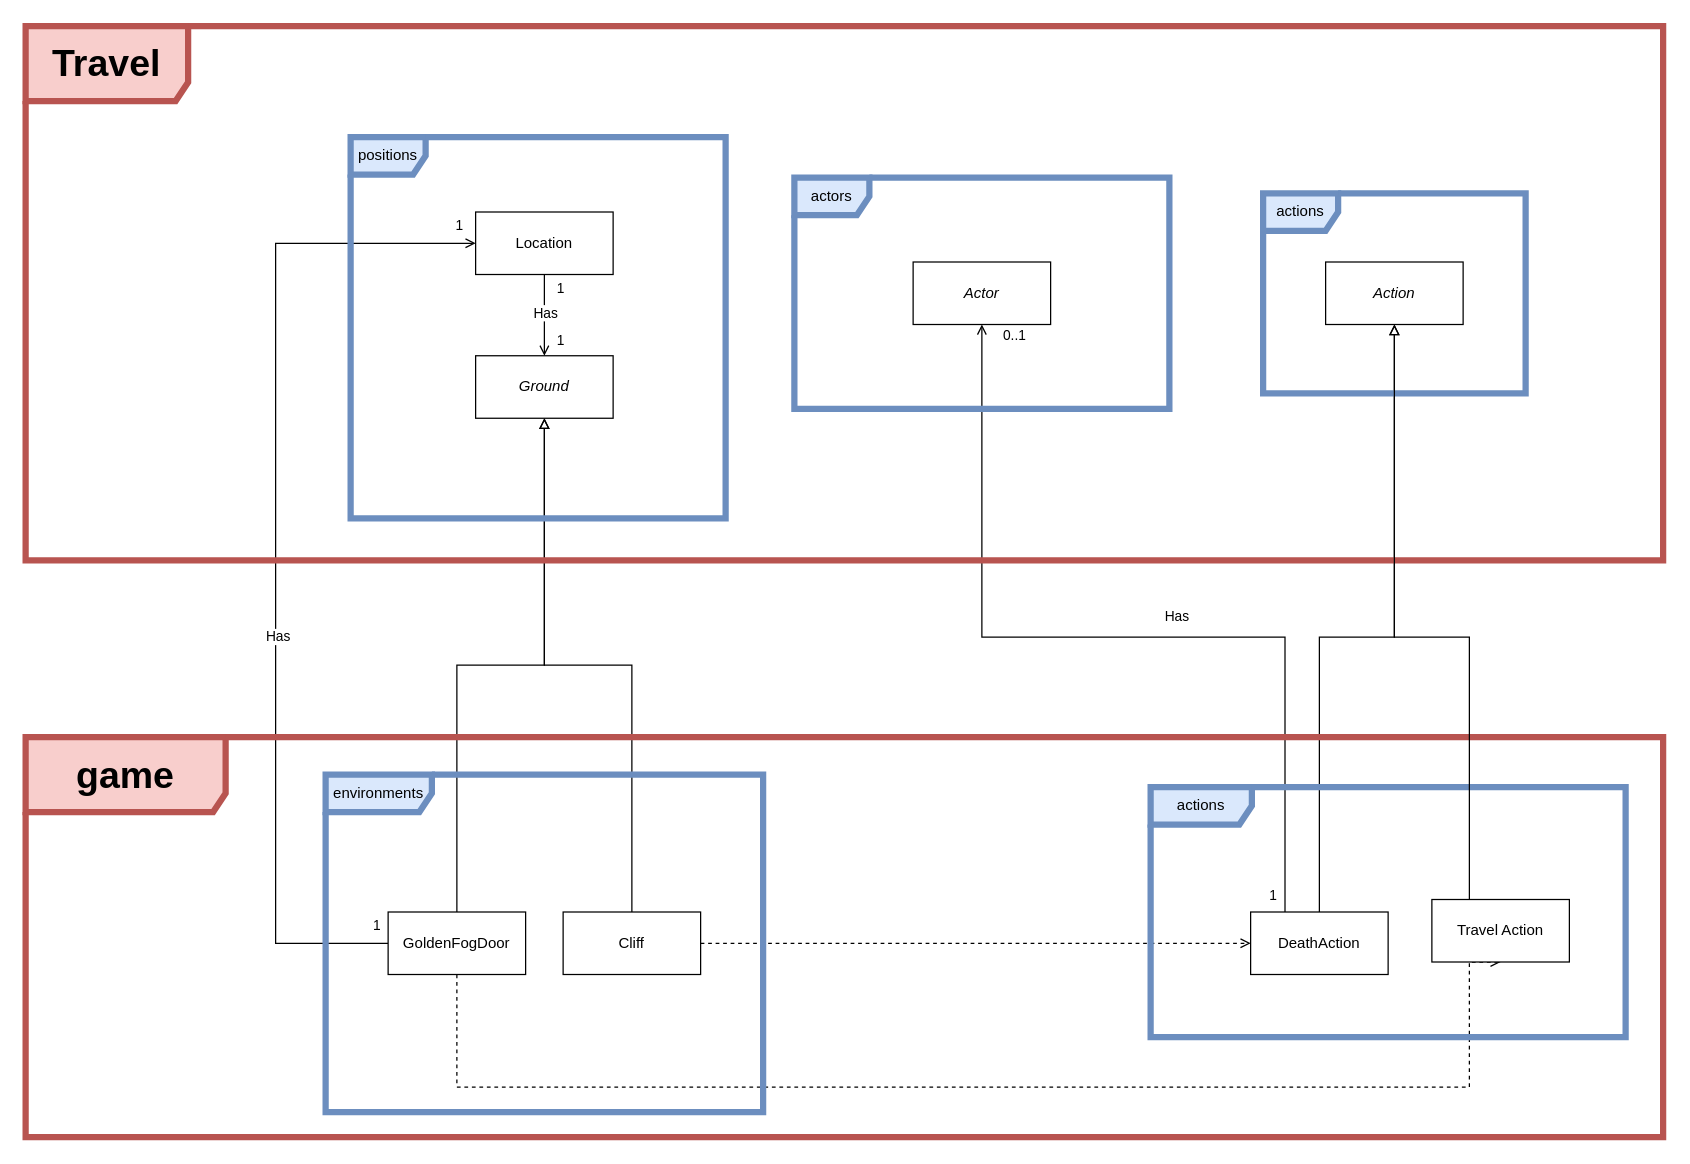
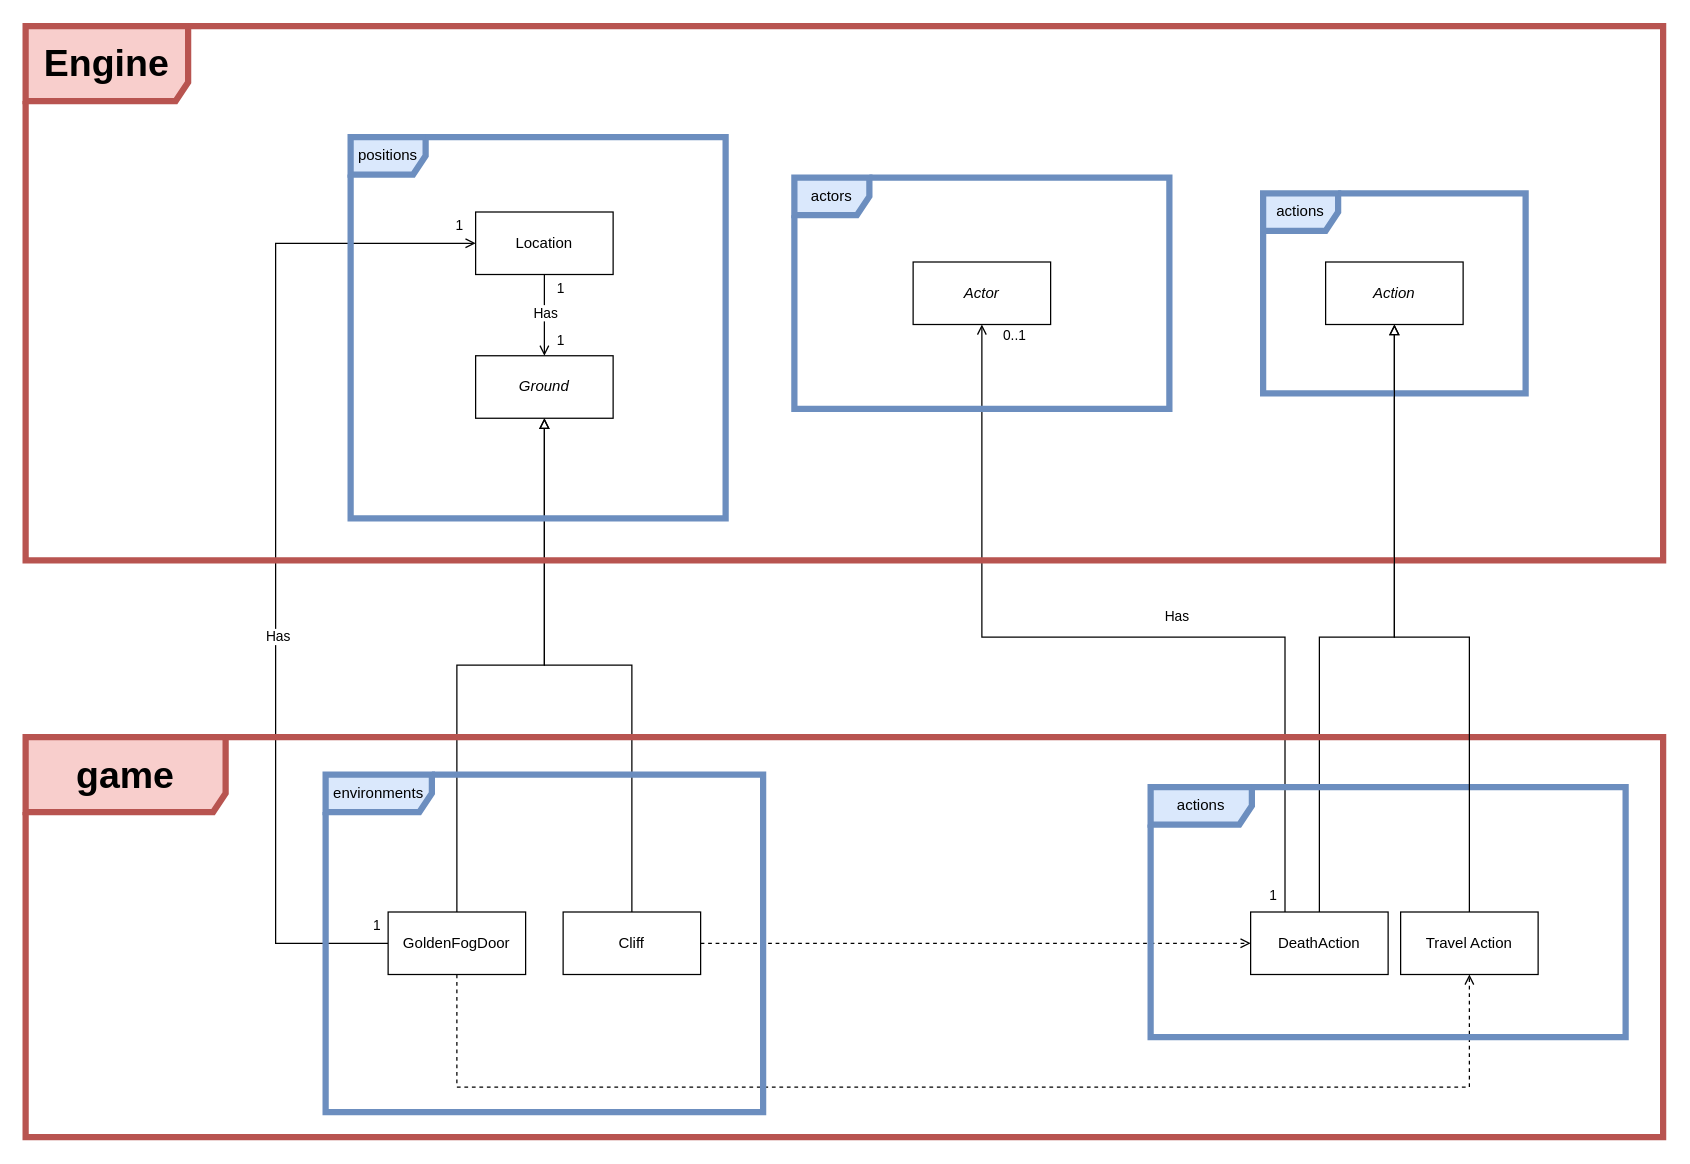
node "Travel": label "Travel" -> "Engine"
node "Travel Action": moved (1501, 931) -> (1469, 943)
